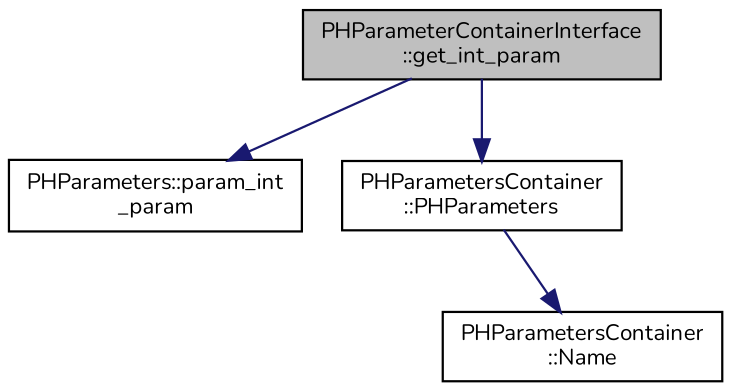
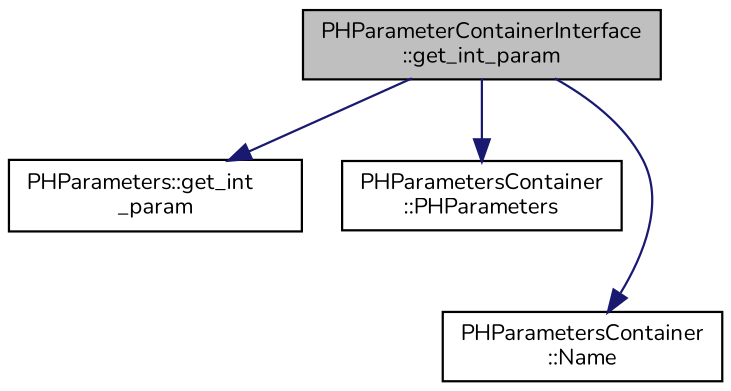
node "PHParameters::param_int _param": label "PHParameters::param_int _param" -> "PHParameters::get_int _param"
edge "PHParametersContainer ::PHParameters" -> "PHParametersContainer ::Name": now "PHParameterContainerInterface ::get_int_param" -> "PHParametersContainer ::Name"
